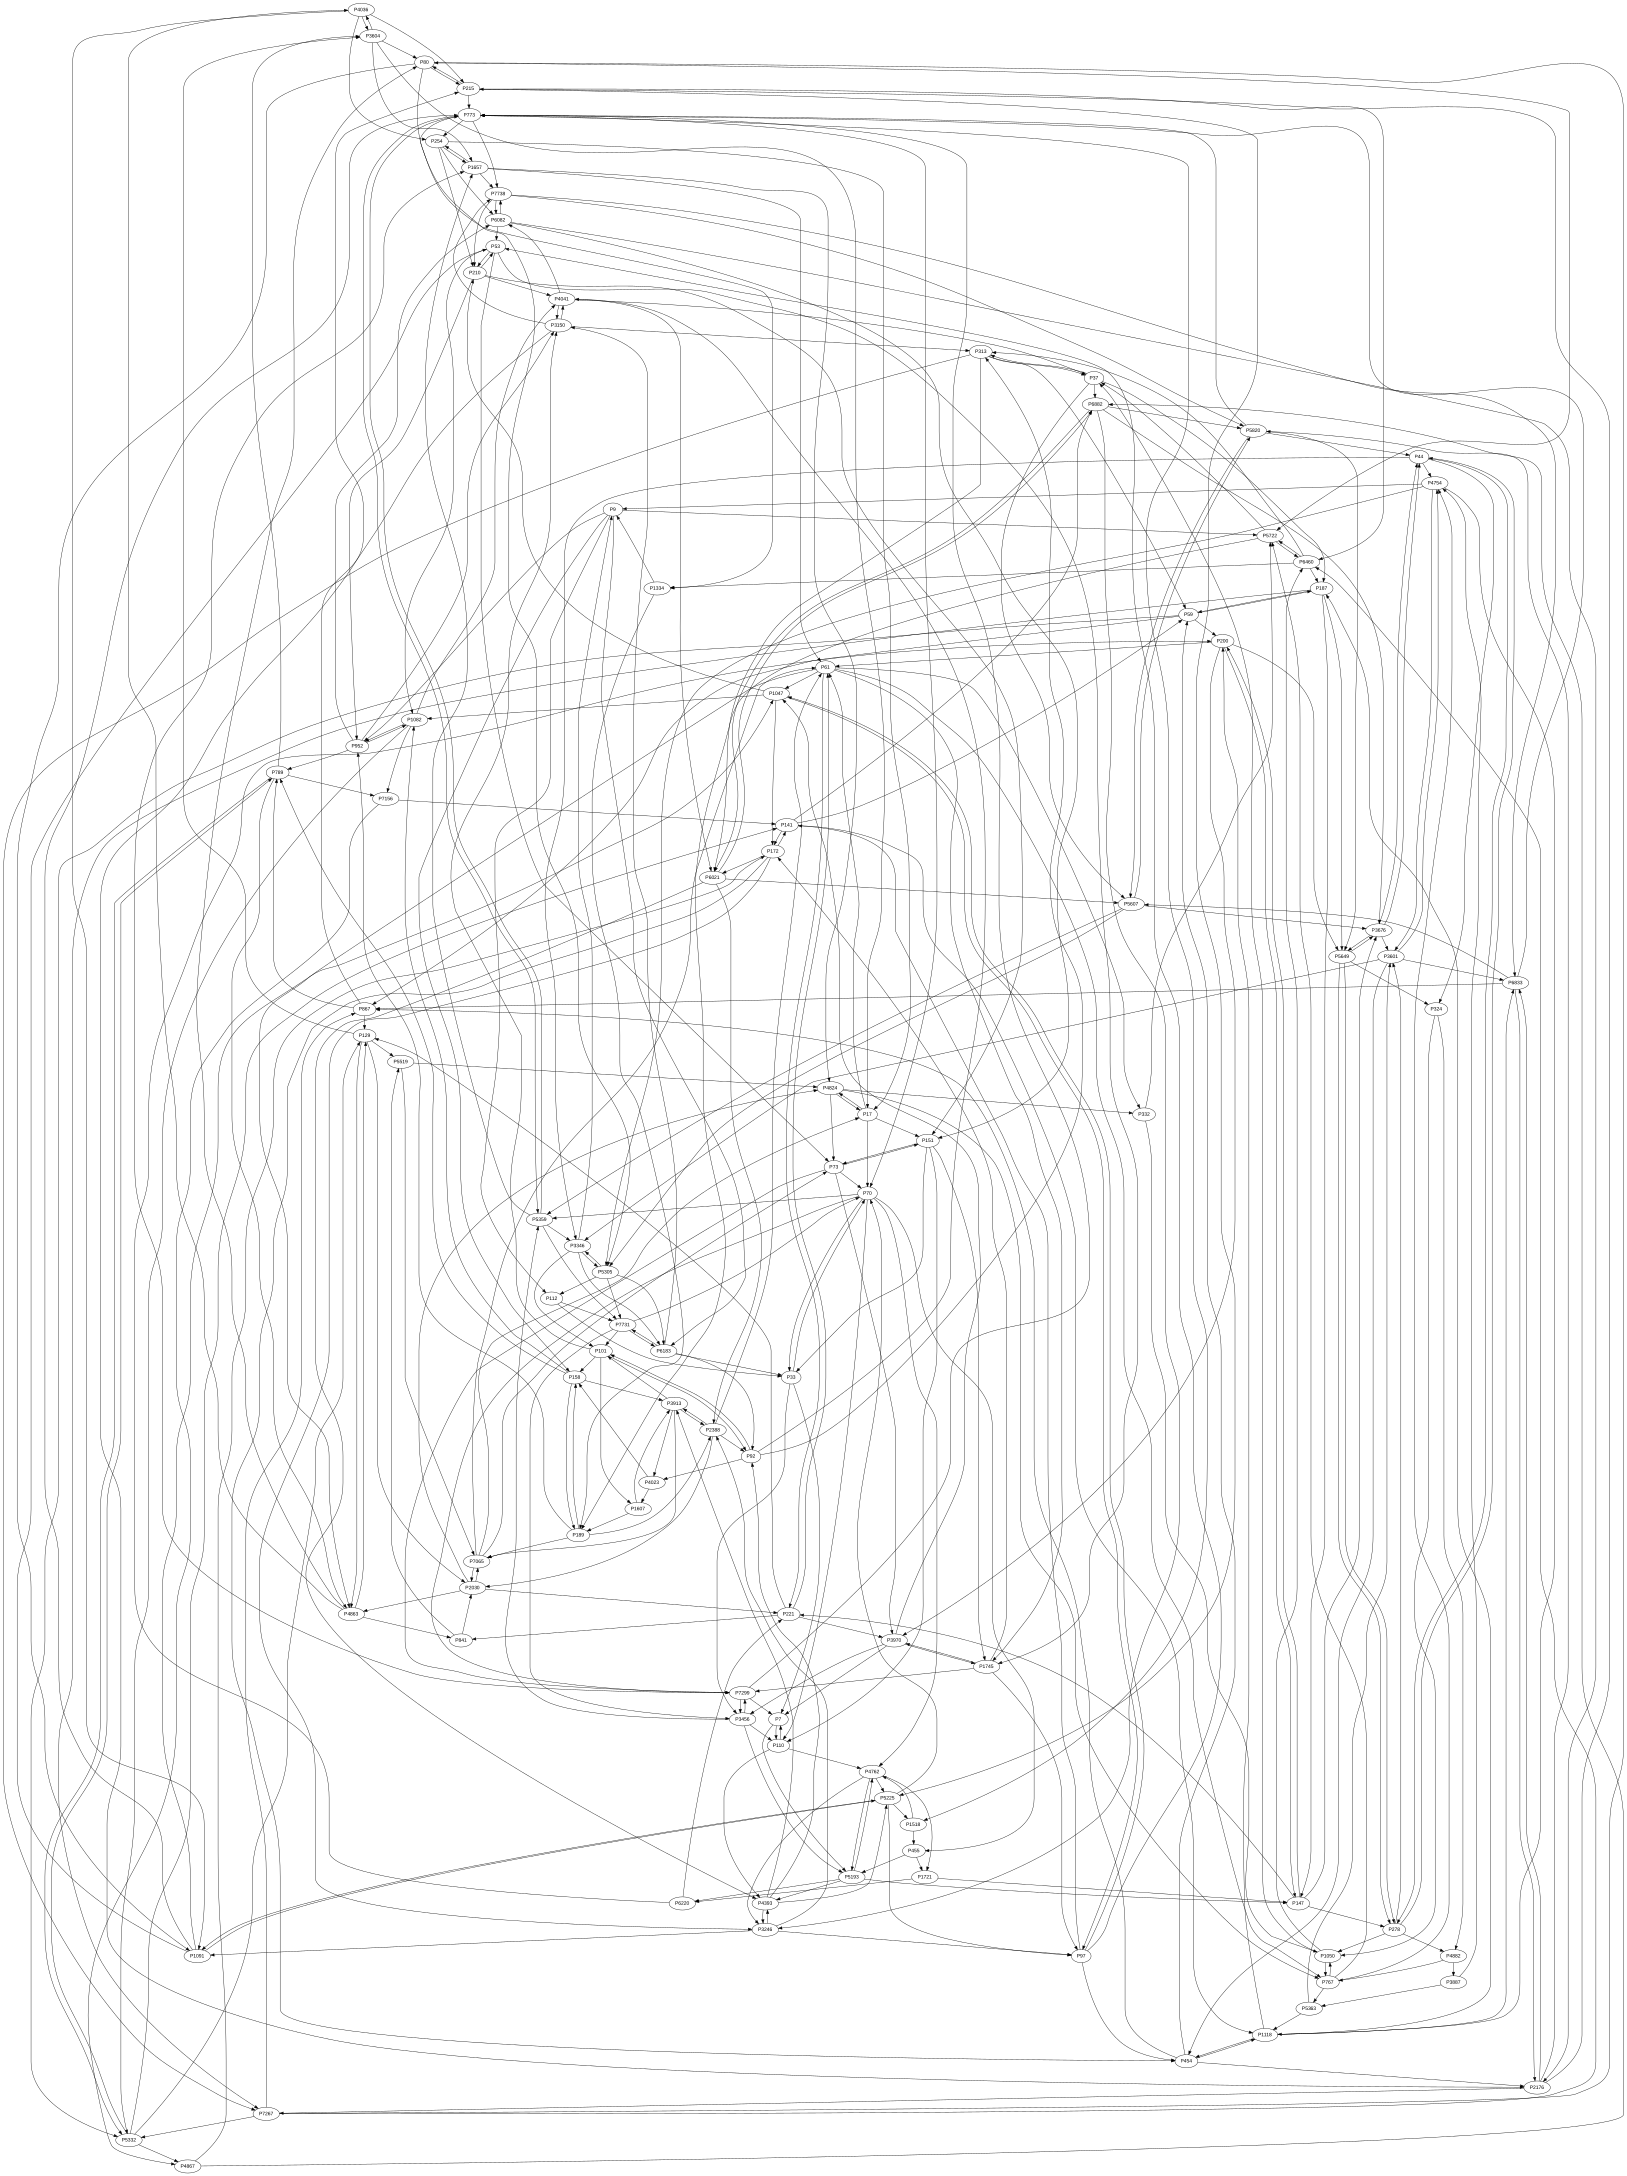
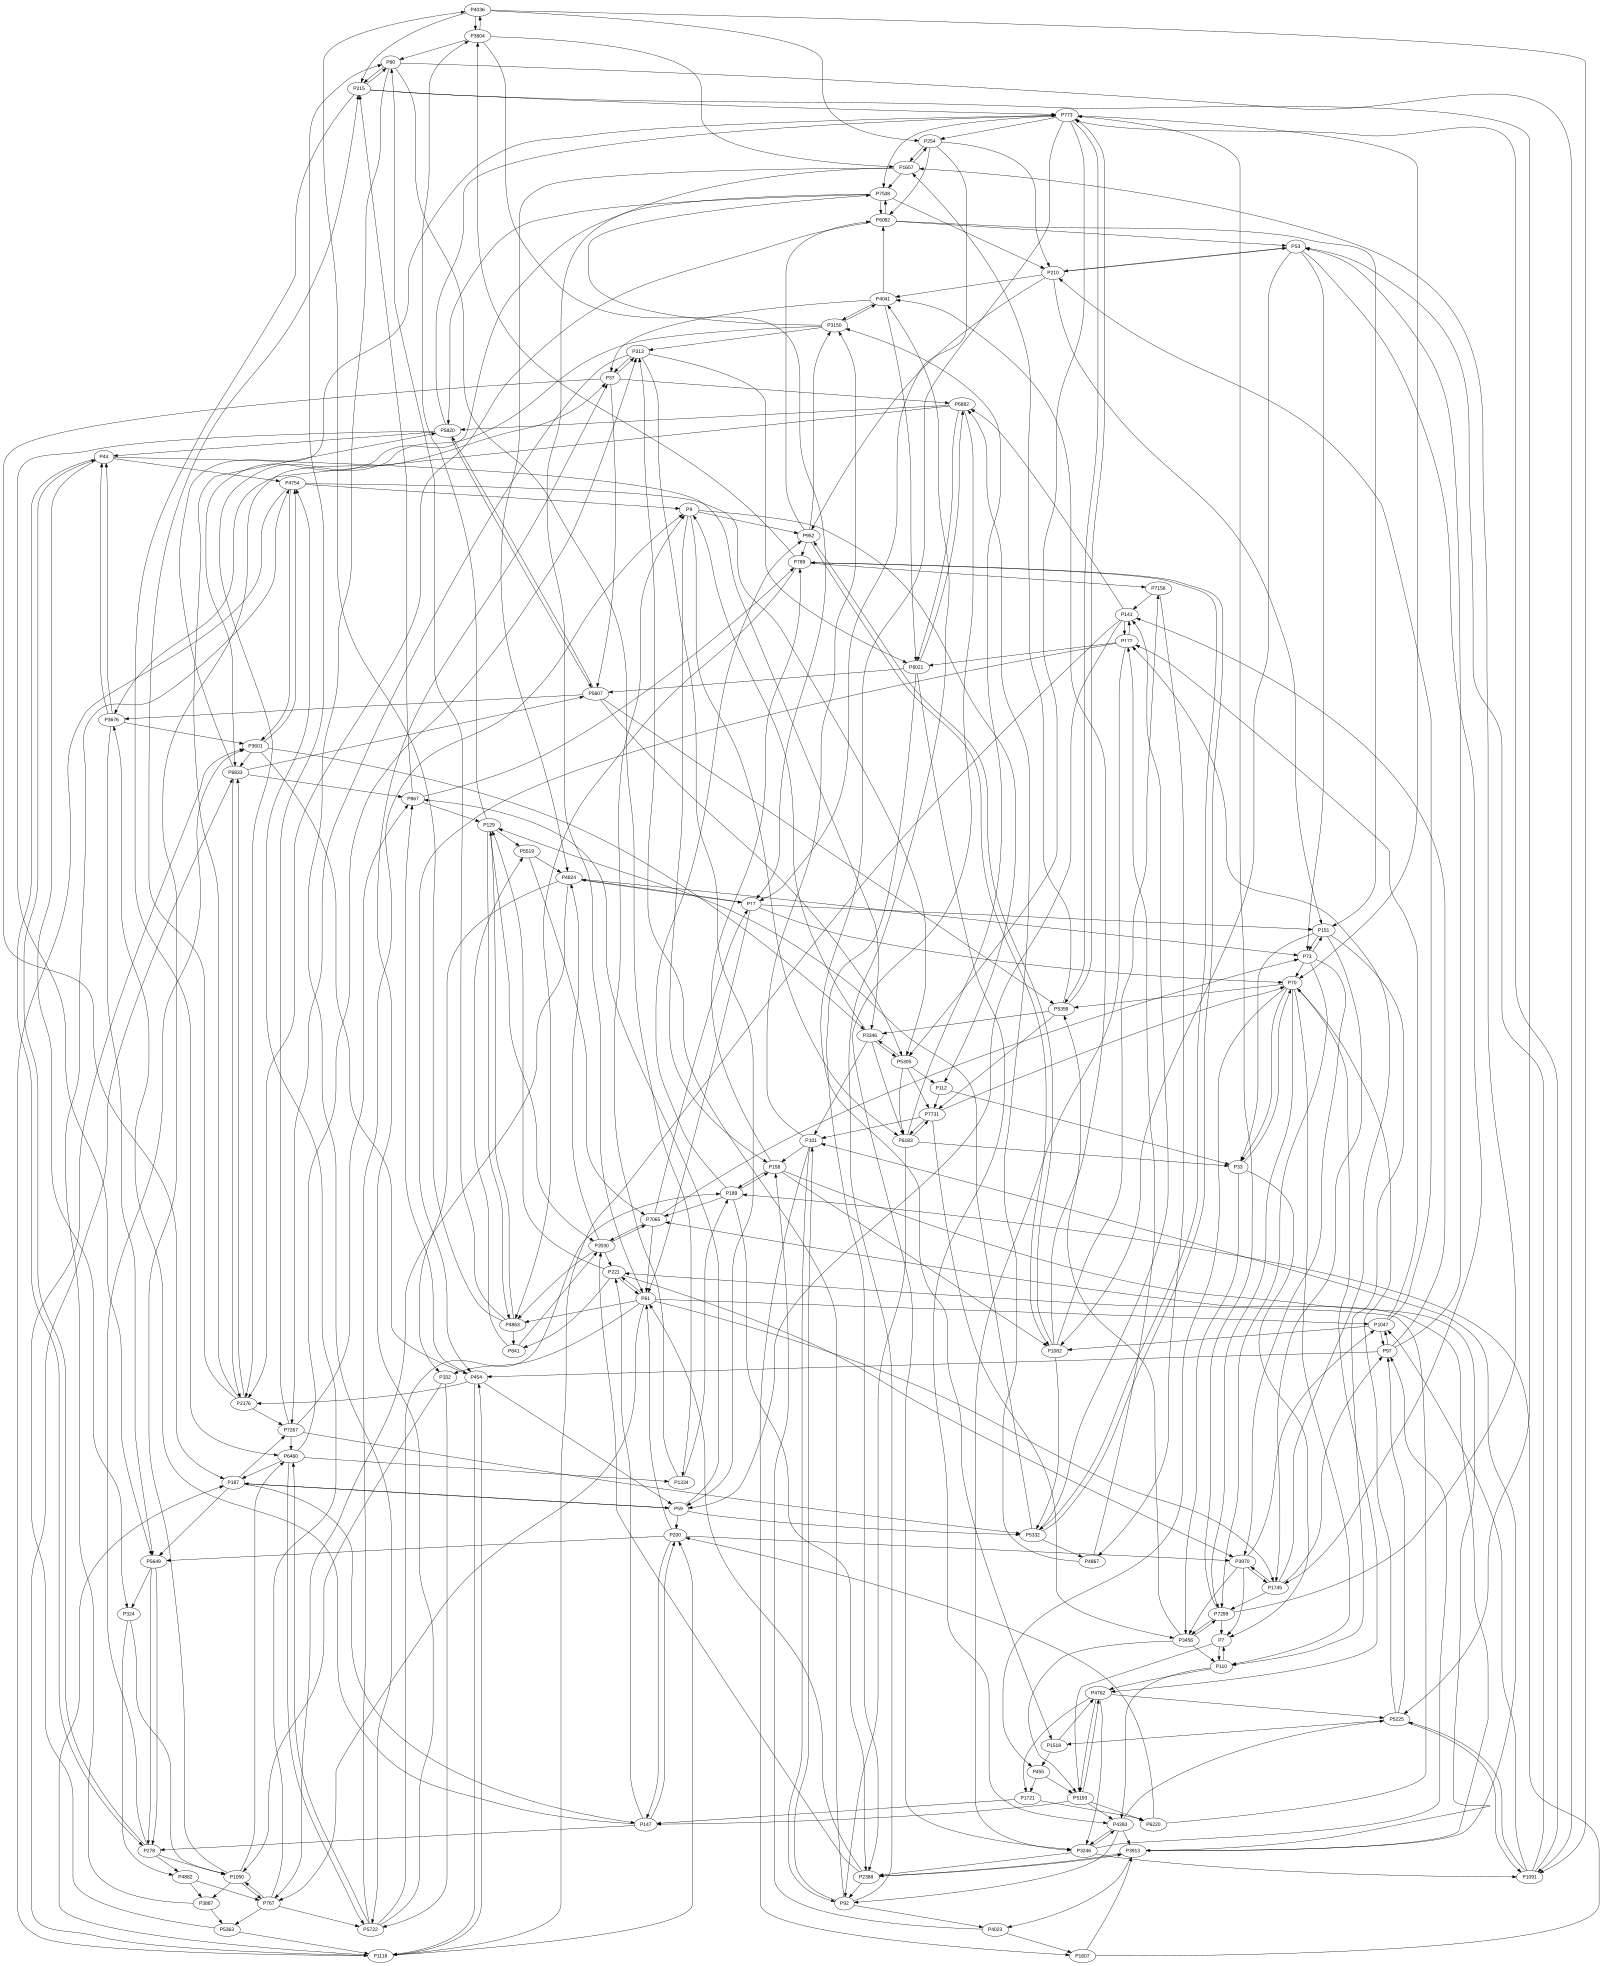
node "P7738": label "P7738" -> "P7538"
edge "P9" -> "P5722": reversed
edge "P5649" -> "P3676": removed
edge "P1050" -> "P3887": added
